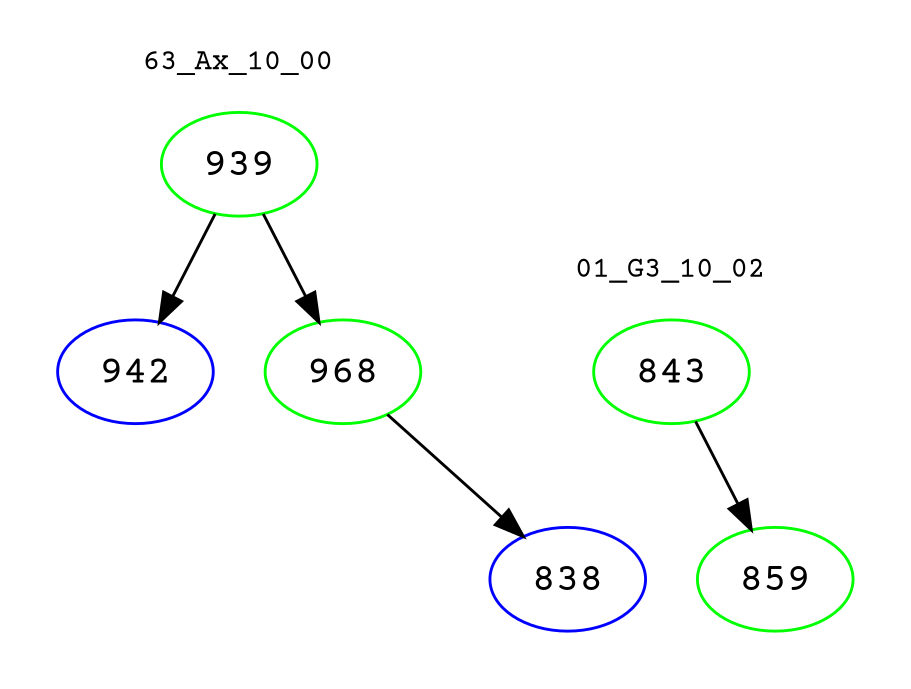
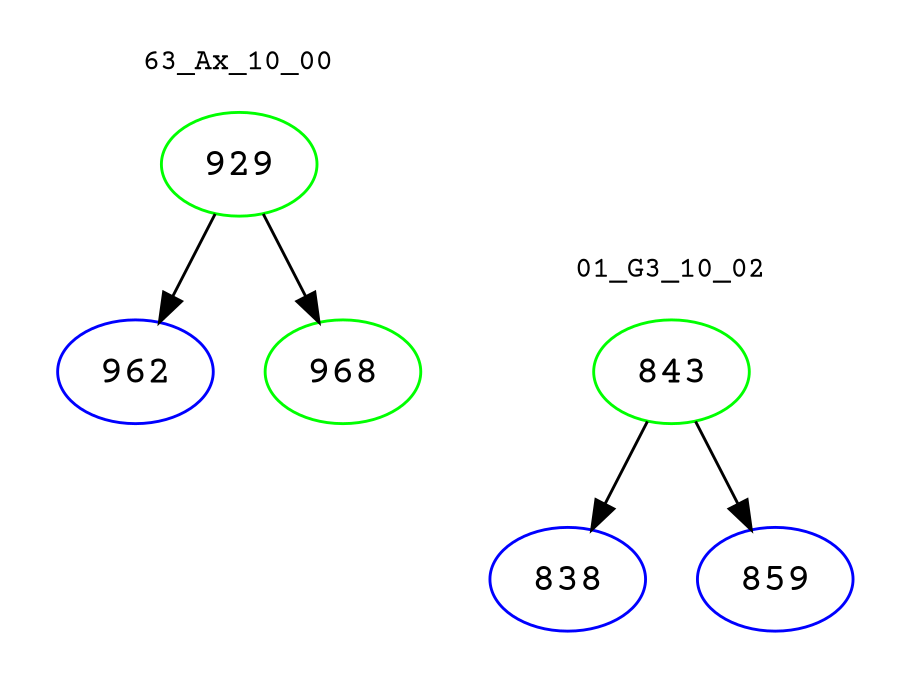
node "939": label "939" -> "929"
node "942": label "942" -> "962"
edge "968" -> "838": now "843" -> "838"
node "859": color green -> blue
